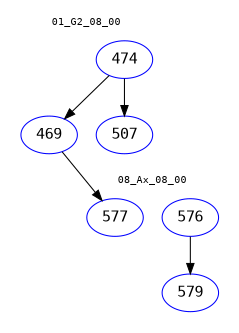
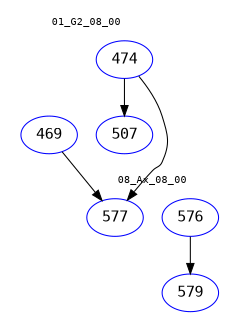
edge "474" -> "469": now "474" -> "577"
